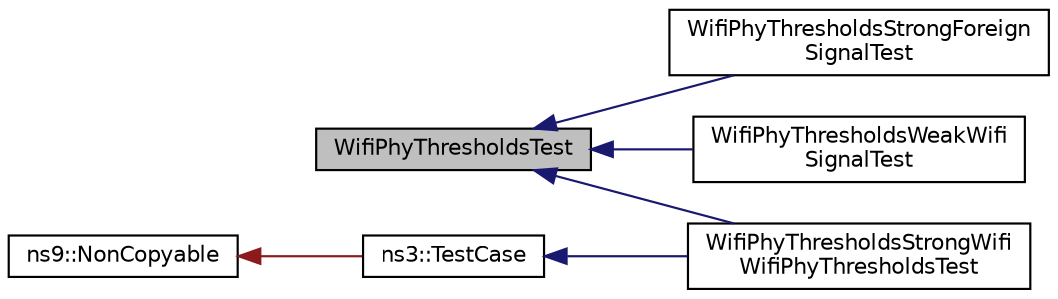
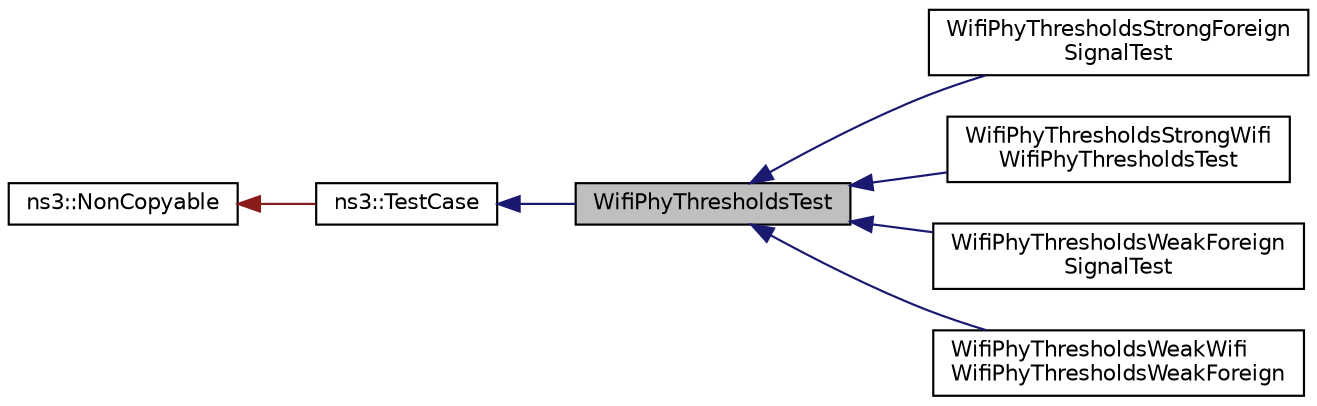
node "WifiPhyThresholdsWeakWifi SignalTest": label "WifiPhyThresholdsWeakWifi SignalTest" -> "WifiPhyThresholdsWeakWifi WifiPhyThresholdsWeakForeign"
node "ns9::NonCopyable": label "ns9::NonCopyable" -> "ns3::NonCopyable"
edge "WifiPhyThresholdsStrongWifi WifiPhyThresholdsTest" -> "ns3::TestCase": now "WifiPhyThresholdsTest" -> "ns3::TestCase"
node "WifiPhyThresholdsWeakForeign SignalTest": added
